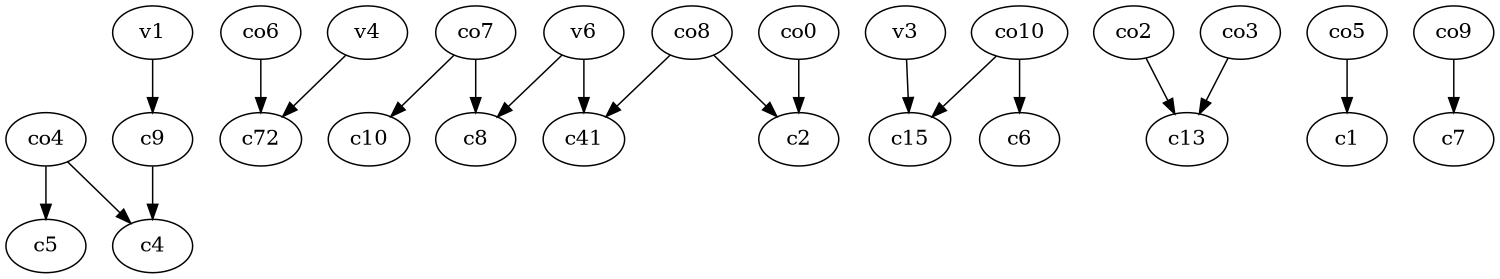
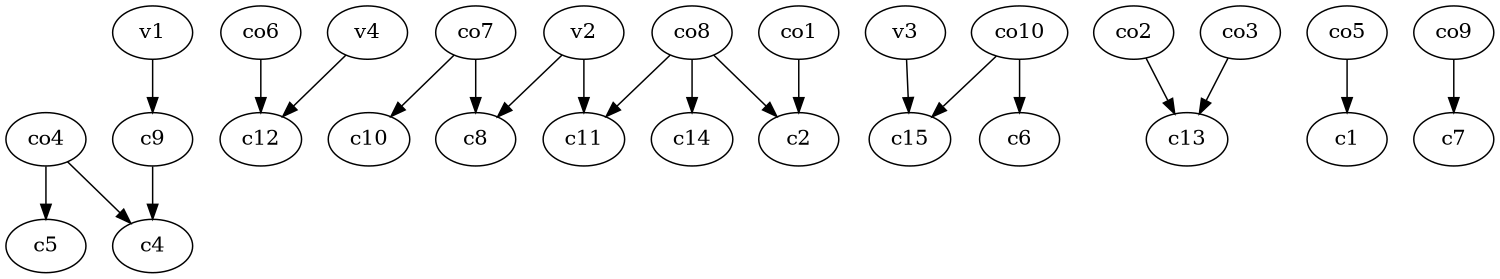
node "v6": label "v6" -> "v2"
node "co0": label "co0" -> "co1"
node "c72": label "c72" -> "c12"
node "c41": label "c41" -> "c11"
node "c14": added
